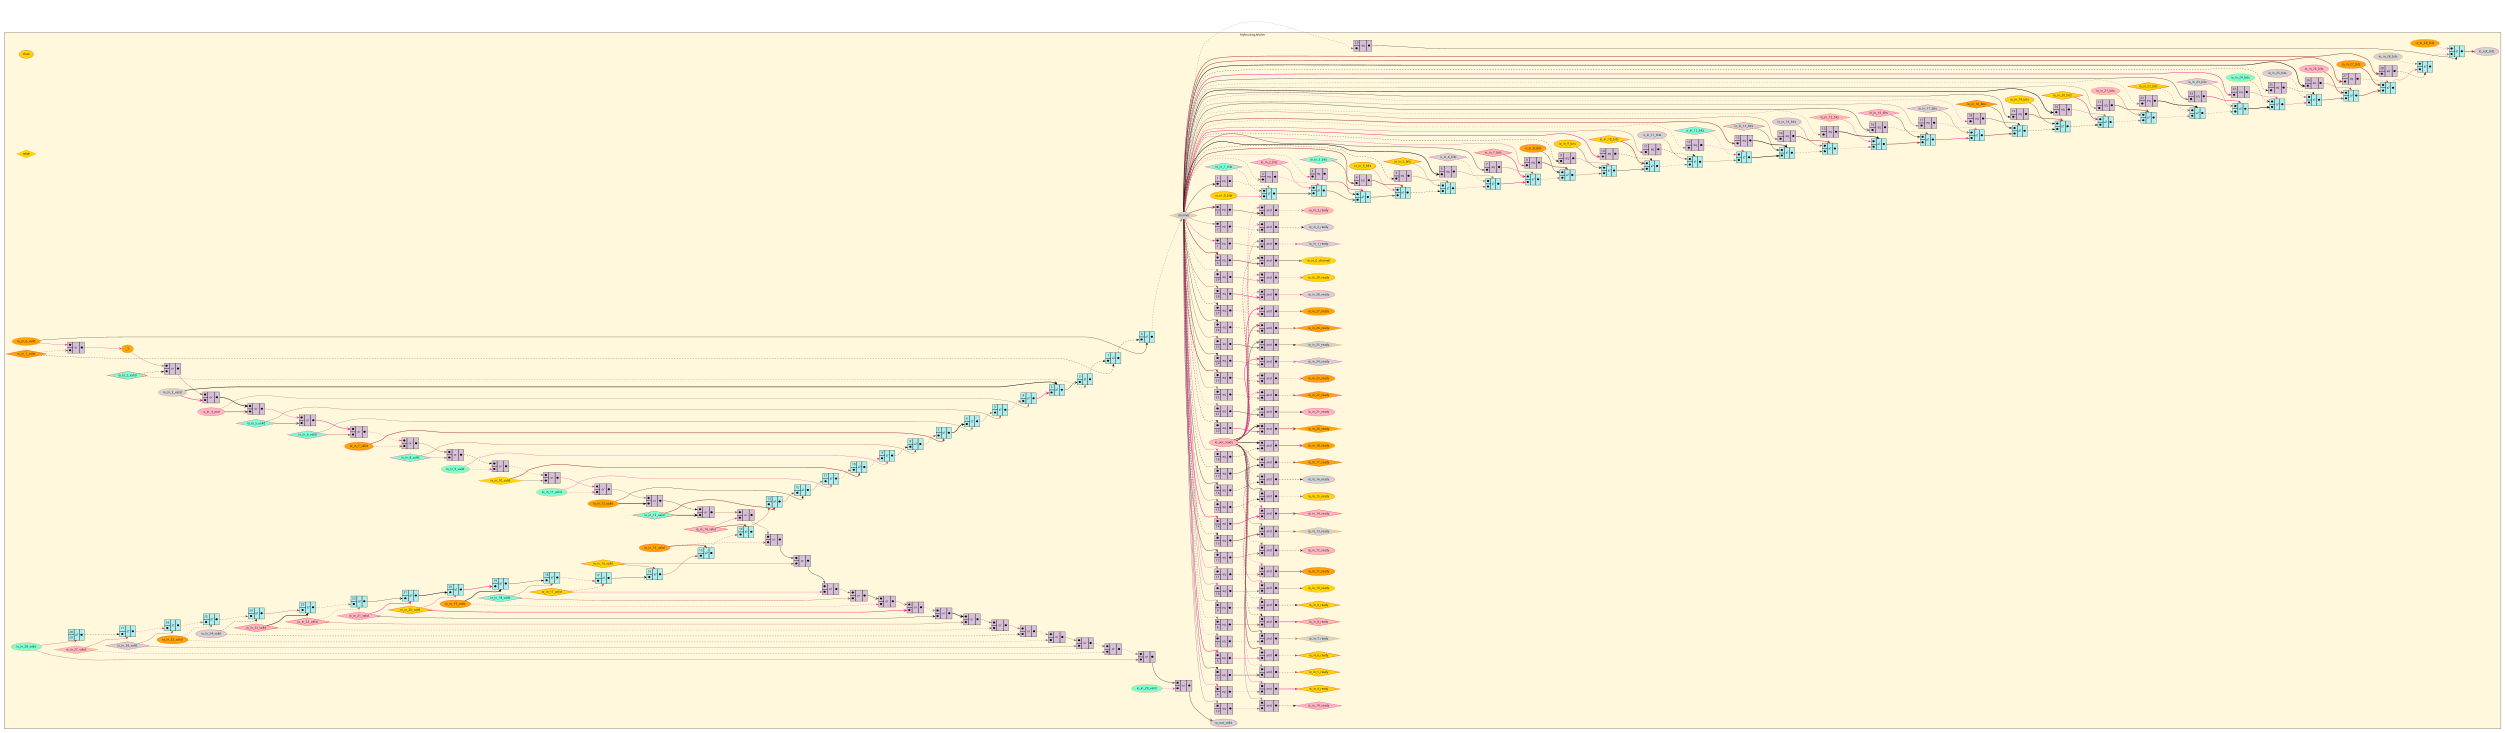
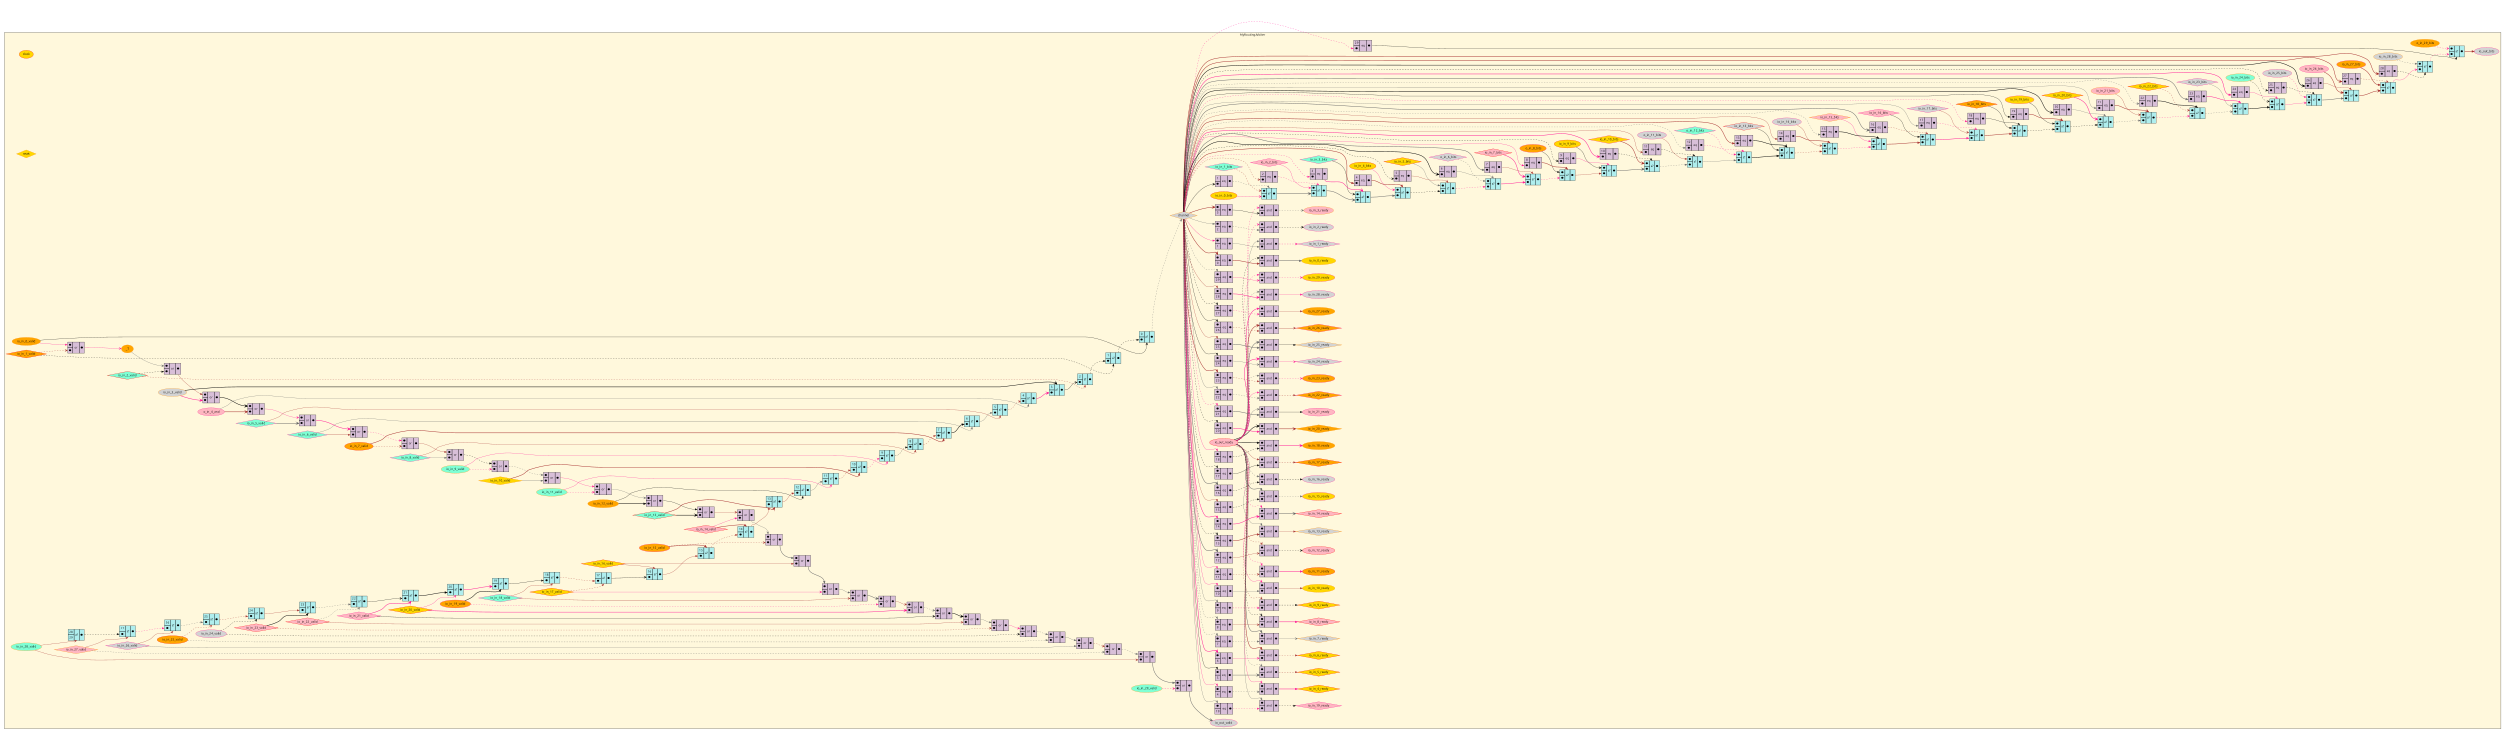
edge "channel" -> "29": color gray40 -> deeppink
node "io_in_0_channel": label "io_in_0_channel" -> "io_in_0_ready"
